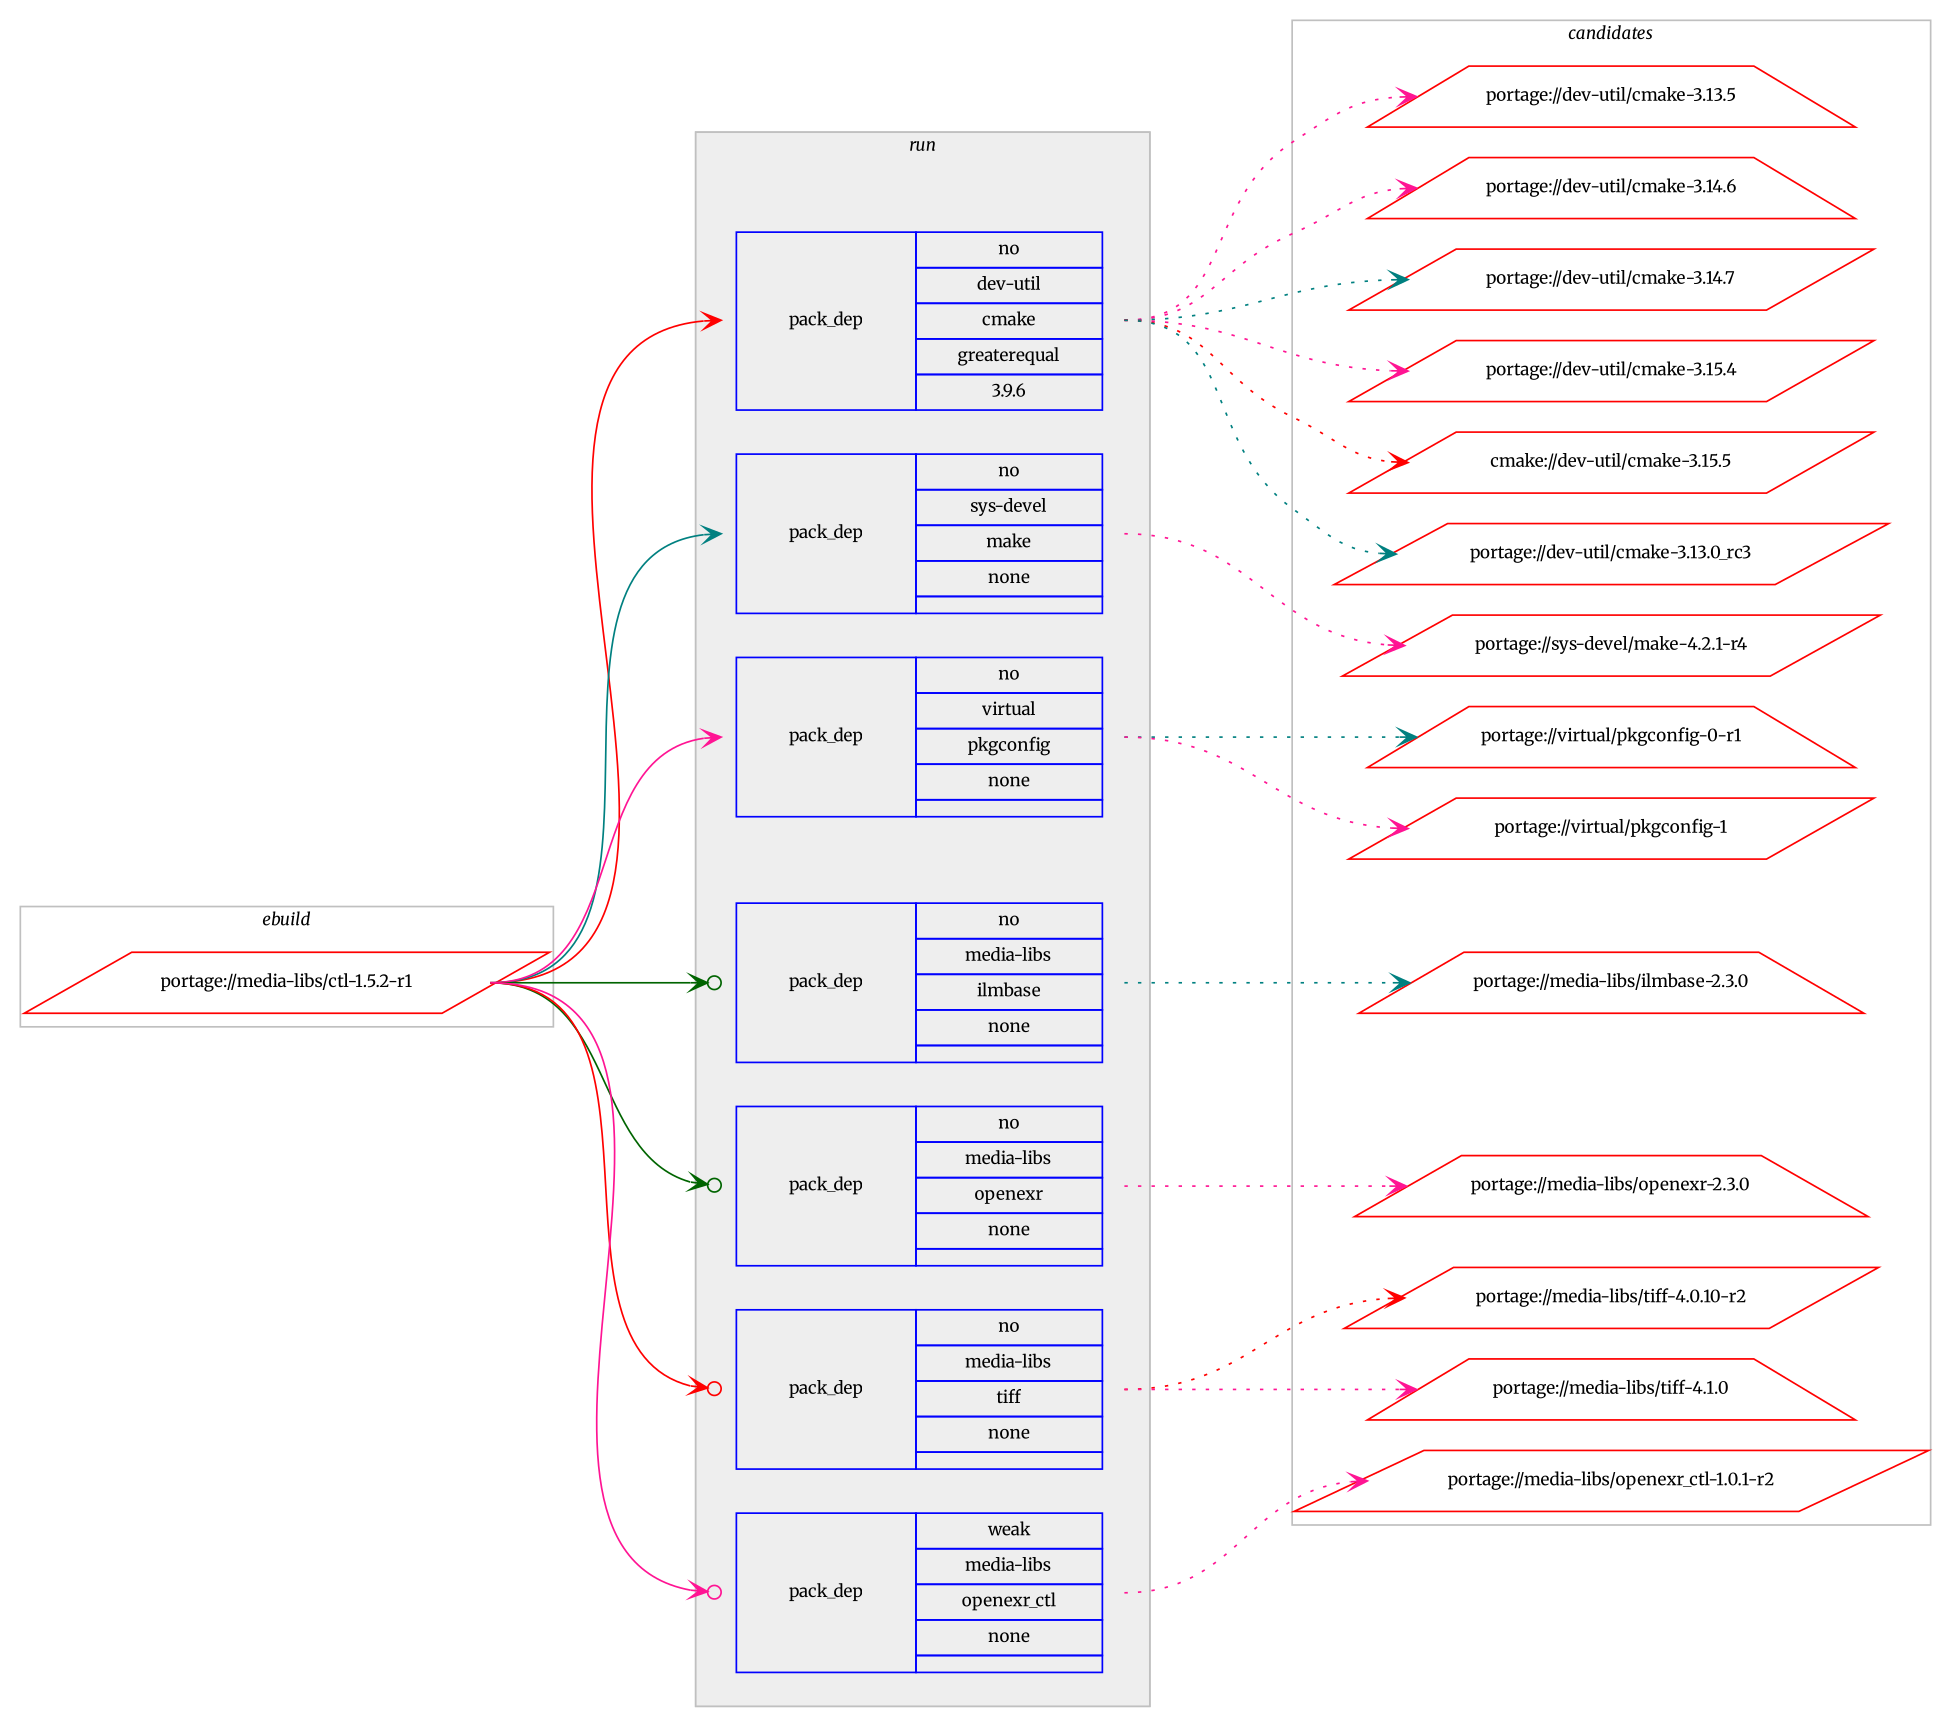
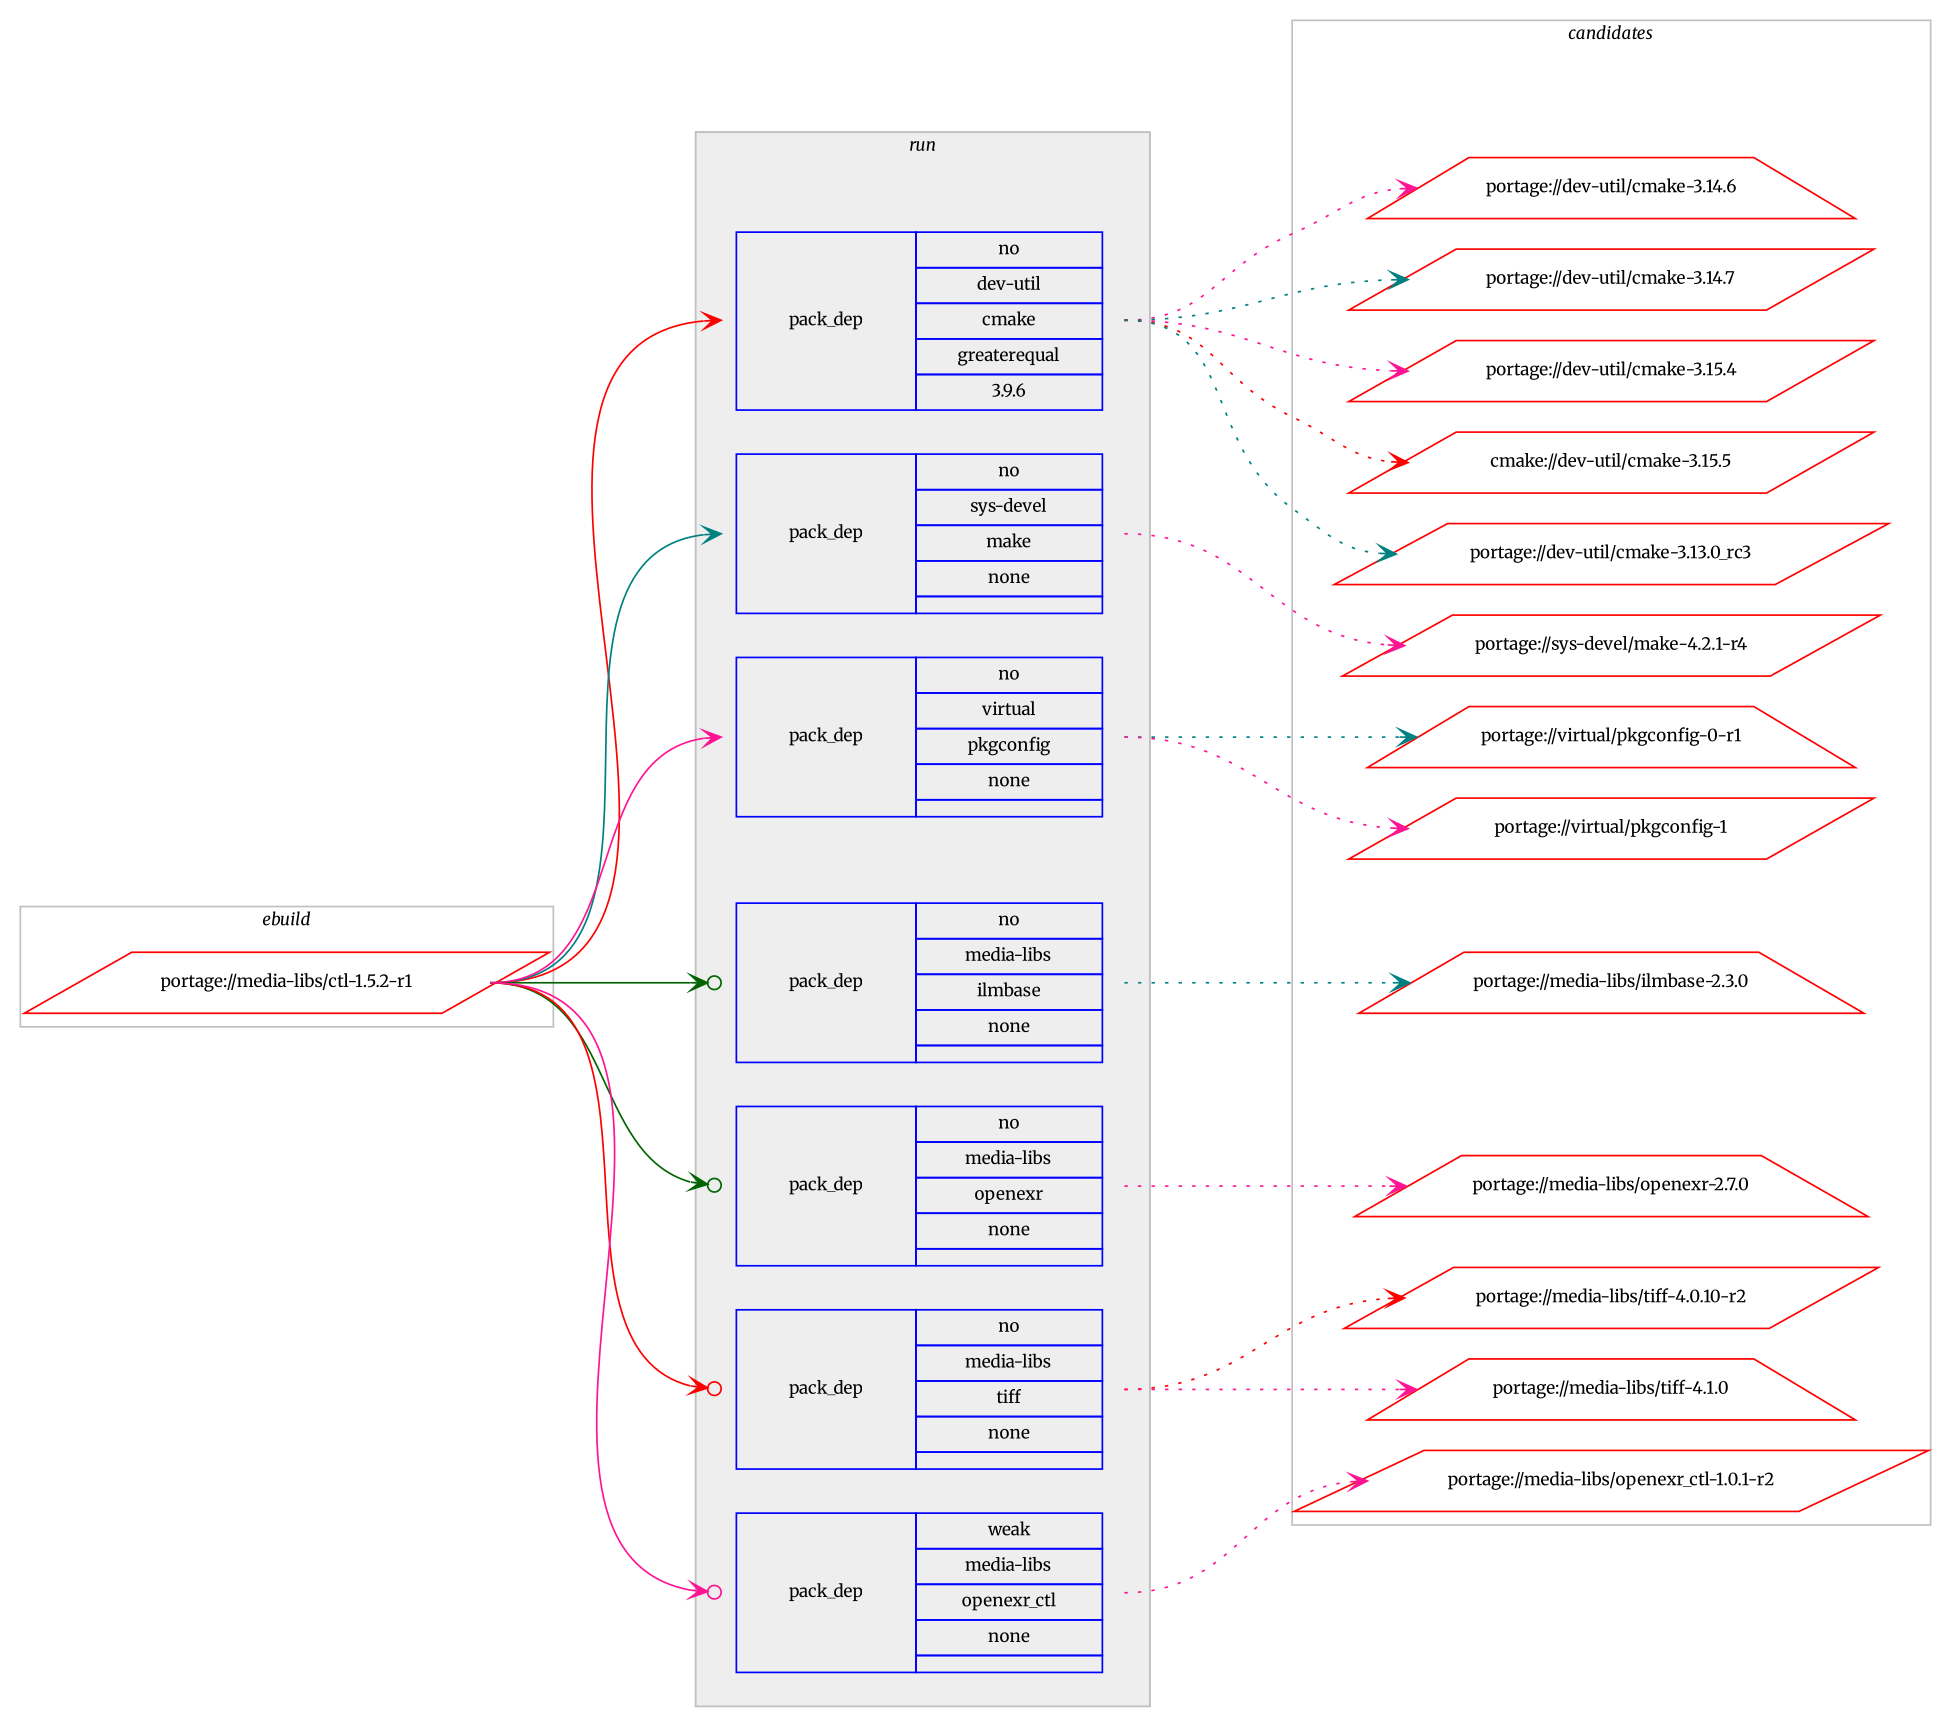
node "portage://dev-util/cmake-3.13.5": removed
node "portage://media-libs/openexr-2.3.0": label "portage://media-libs/openexr-2.3.0" -> "portage://media-libs/openexr-2.7.0"
